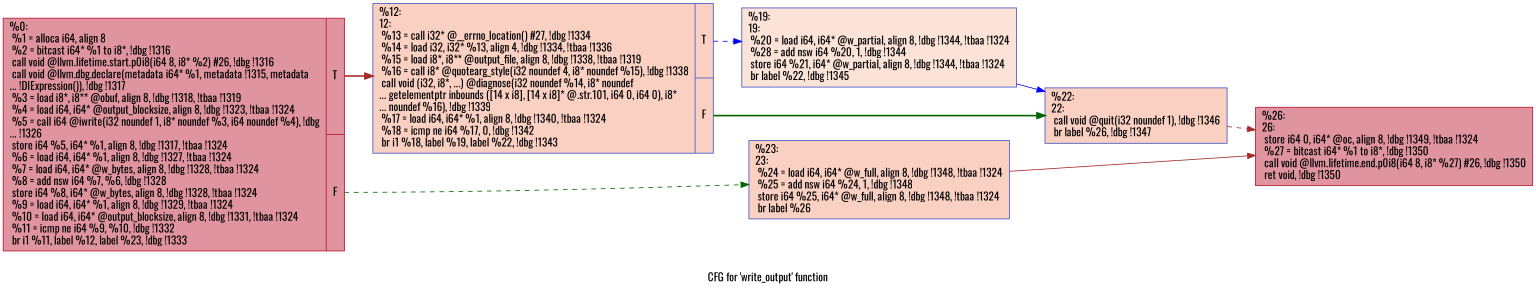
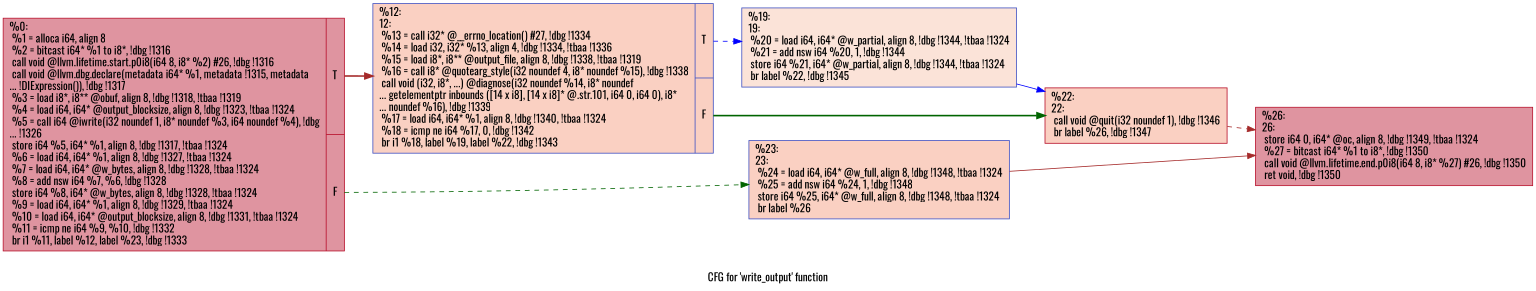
node "%19:": text "%28 = add nsw i64 %20, 1, !dbg !1344" -> "%21 = add nsw i64 %20, 1, !dbg !1344"
node "%22:": color #3d50c3ff -> #b70d28ff
